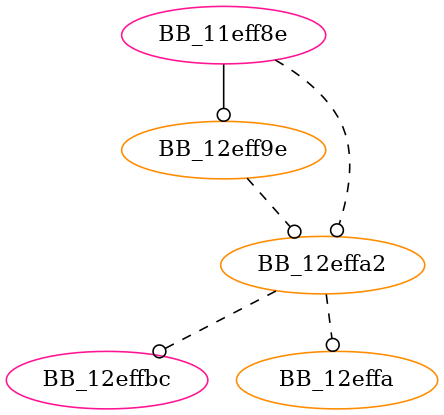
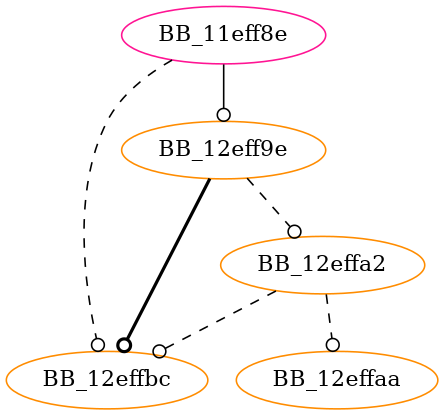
edge "BB_11eff8e" -> "BB_12effa2": now "BB_11eff8e" -> "BB_12effbc"
edge "BB_12eff9e" -> "BB_12effbc": added
node "BB_12effbc": color deeppink -> darkorange
node "BB_12effa": label "BB_12effa" -> "BB_12effaa"
